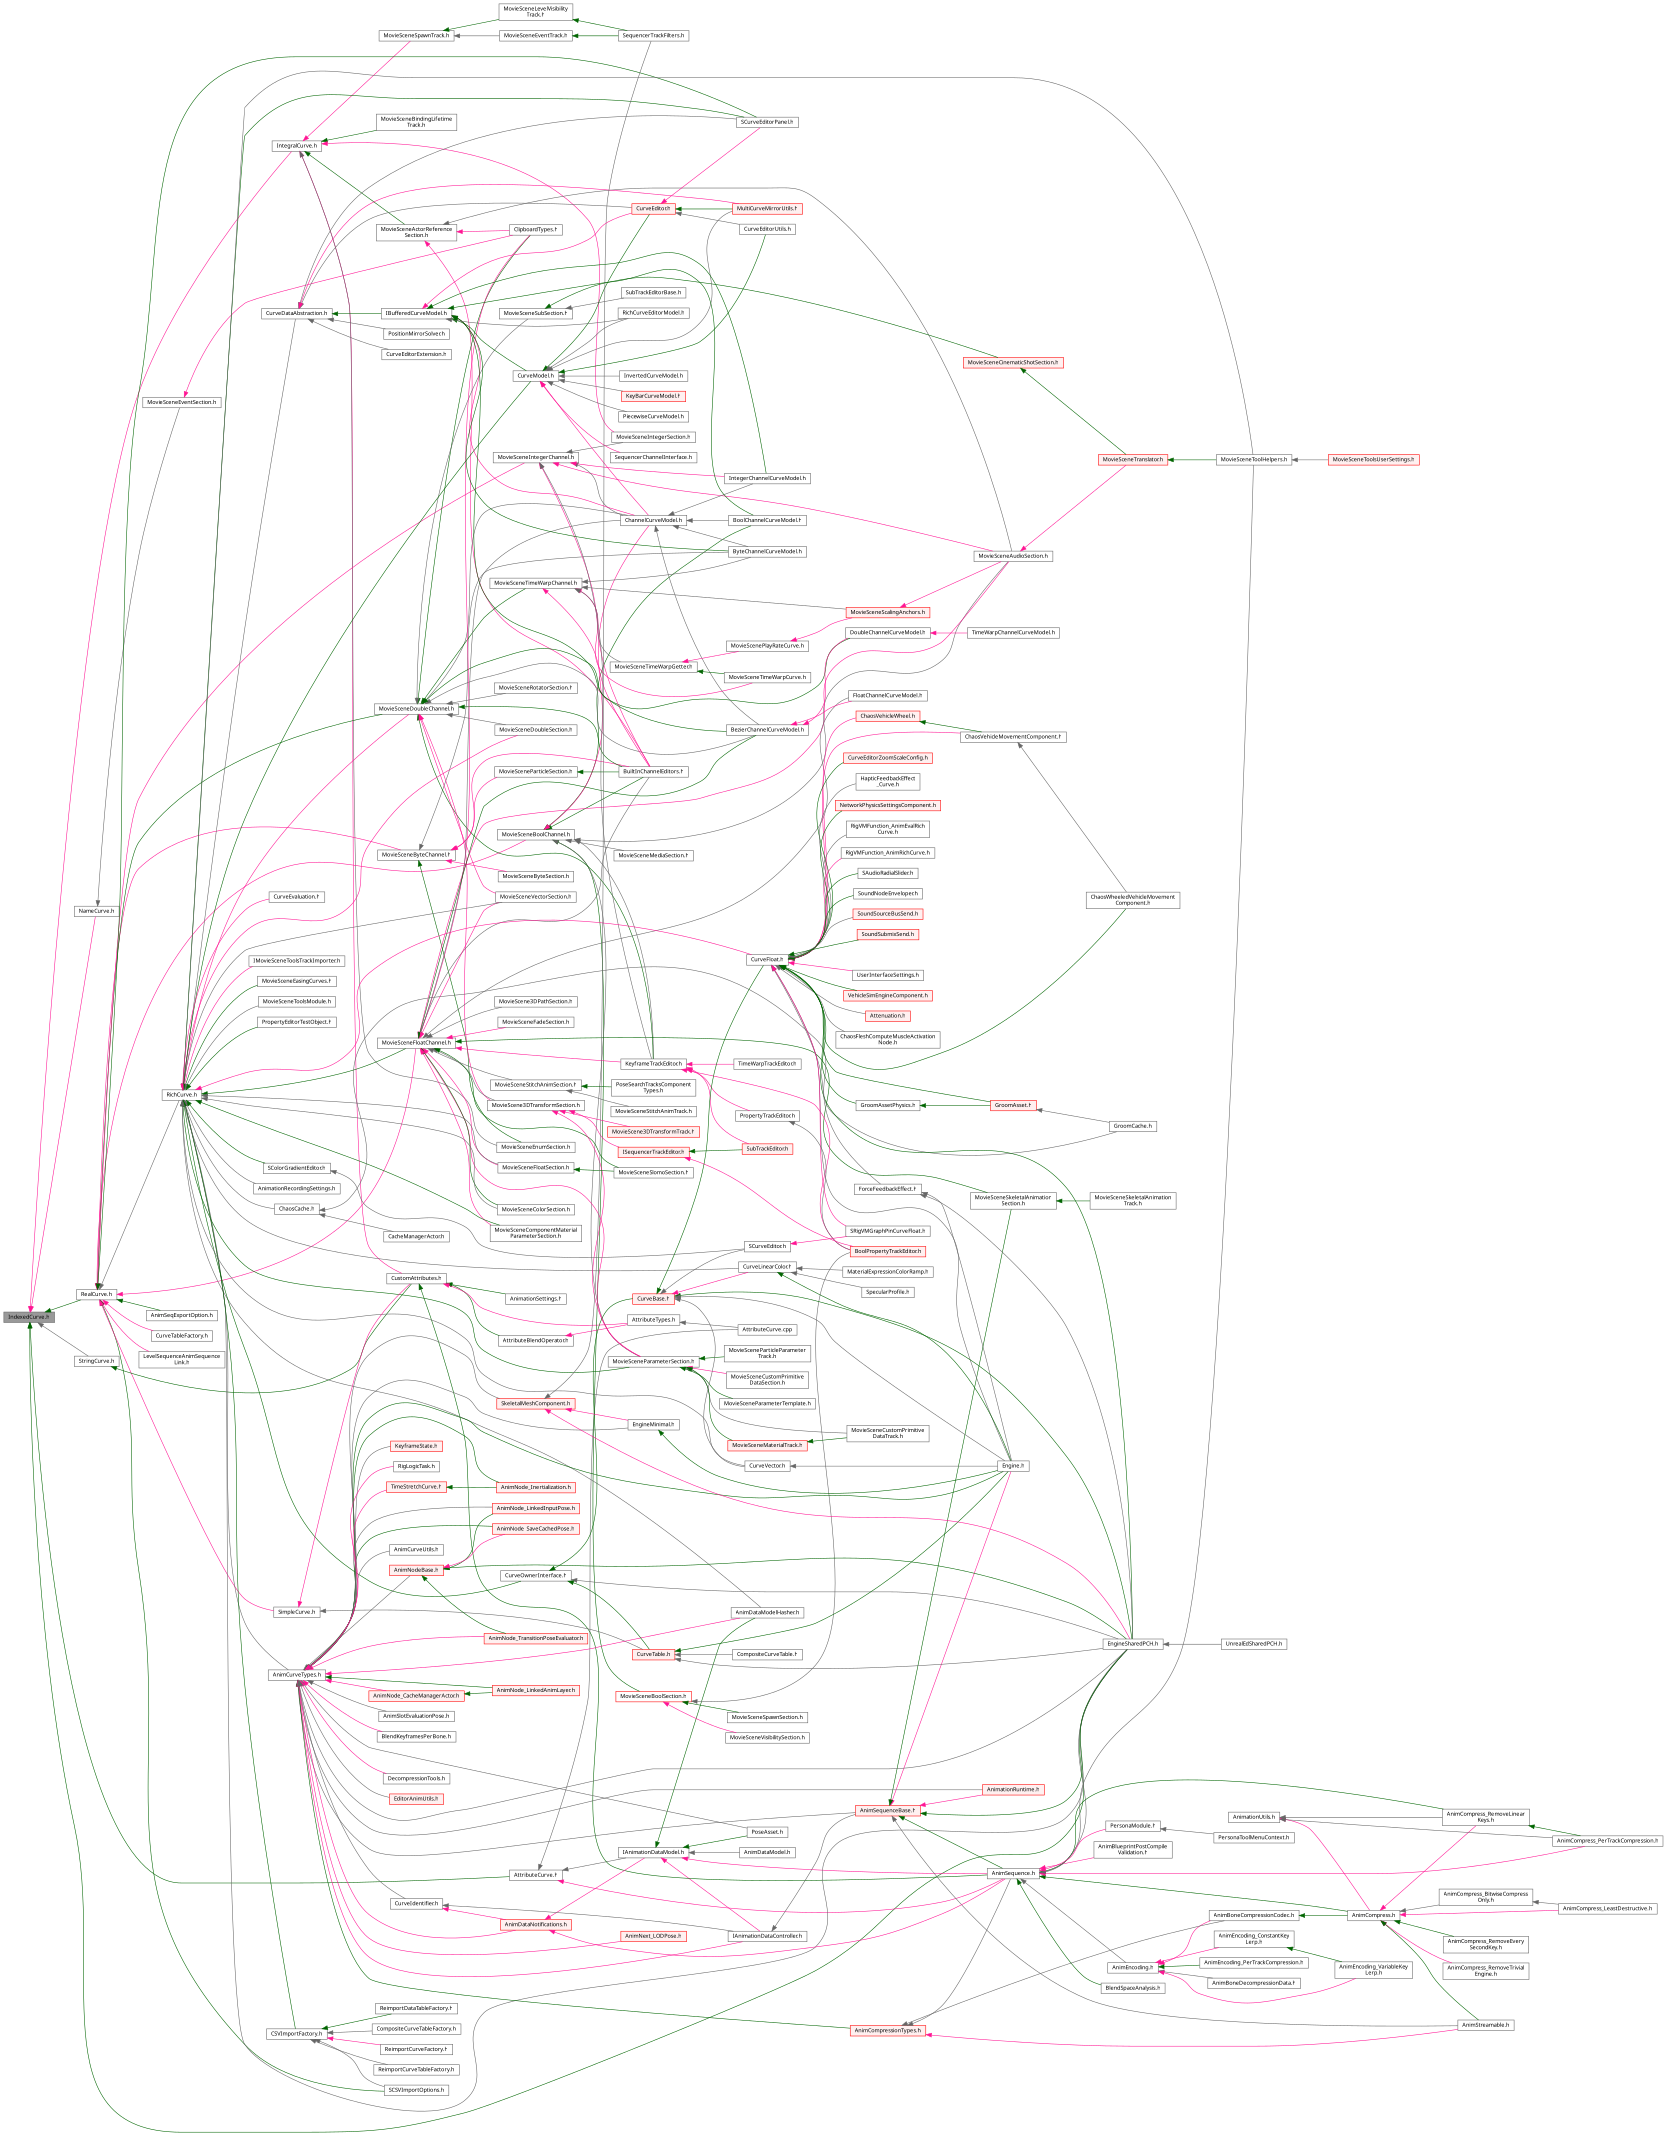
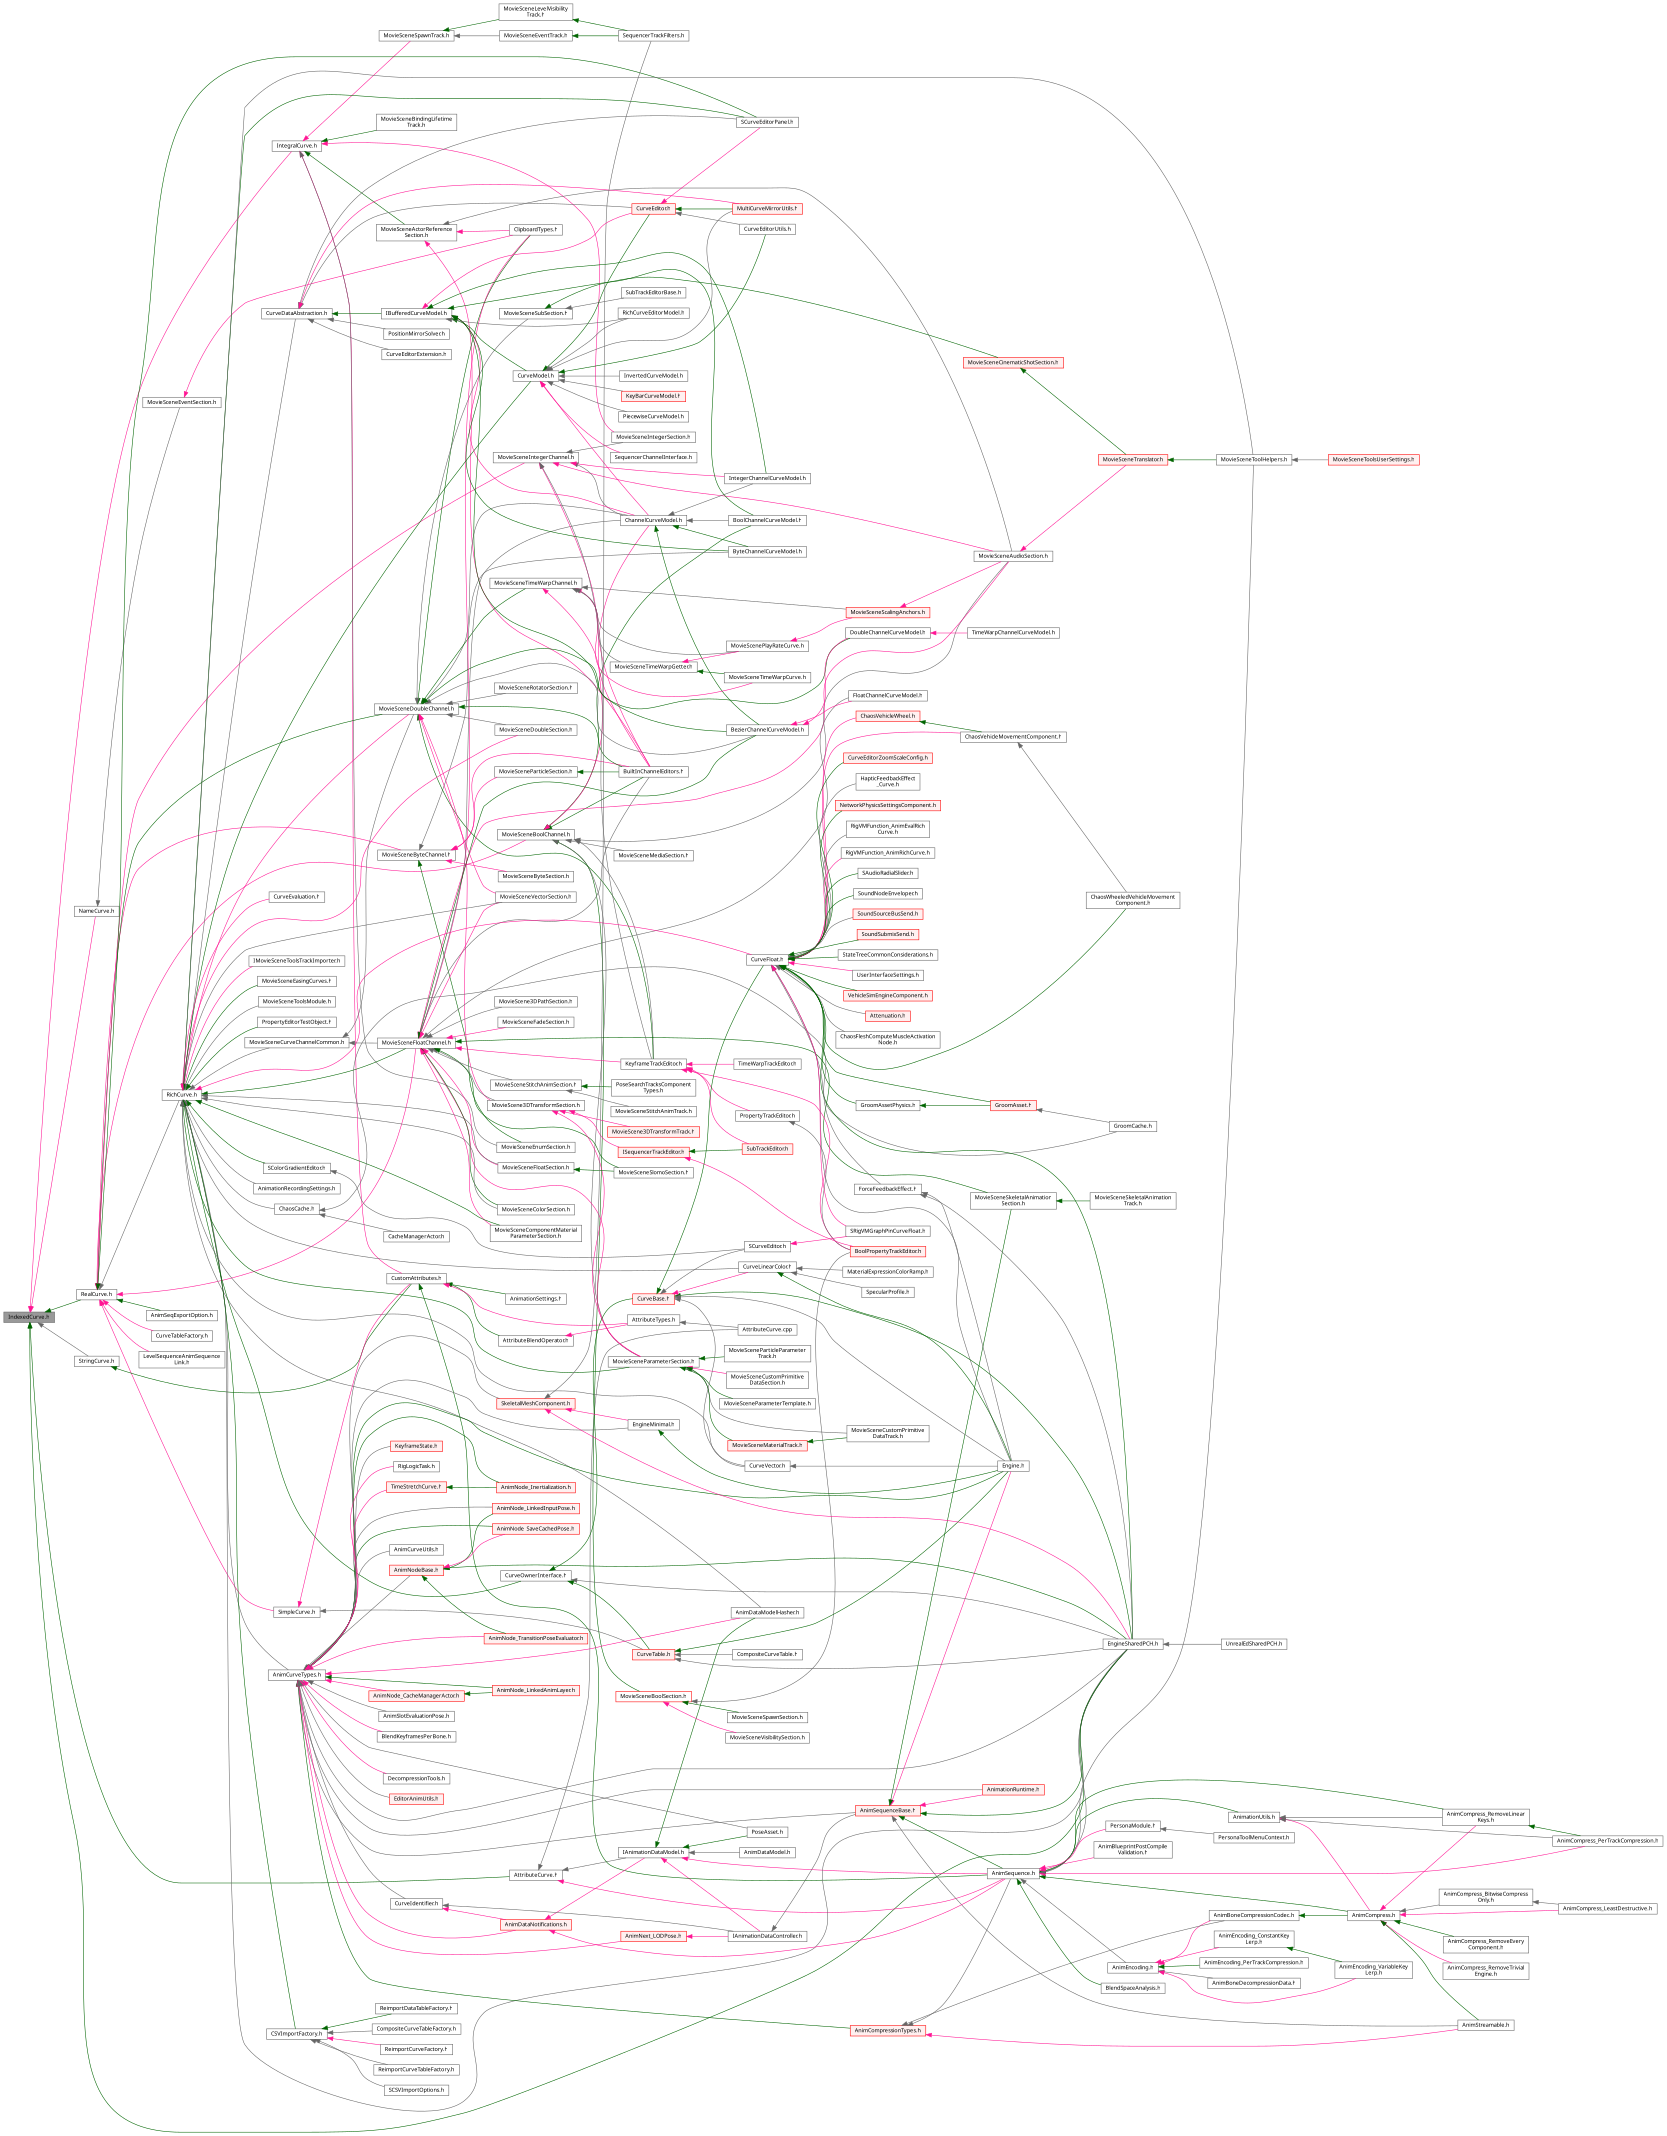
edge "ByteChannelCurveModel.h" -> "ChannelCurveModel.h": color gray40 -> darkgreen
edge "ByteChannelCurveModel.h" -> "MovieSceneTimeWarpChannel.h": now "MovieScenePlayRateCurve.h" -> "MovieSceneTimeWarpChannel.h"
edge "BezierChannelCurveModel.h" -> "ChannelCurveModel.h": color gray40 -> darkgreen
node "StateTreeCommonConsiderations.h": added
node "MovieSceneCurveChannelCommon.h": added
edge "SCSVImportOptions.h" -> "RealCurve.h": removed
edge "AnimationUtils.h" -> "AnimSequence.h": added
node "AnimCompress_RemoveEvery SecondKey.h": label "AnimCompress_RemoveEvery SecondKey.h" -> "AnimCompress_RemoveEvery Component.h"
edge "IAnimationDataController.h" -> "AnimCurveTypes.h": now "IAnimationDataController.h" -> "AnimNext_LODPose.h"
